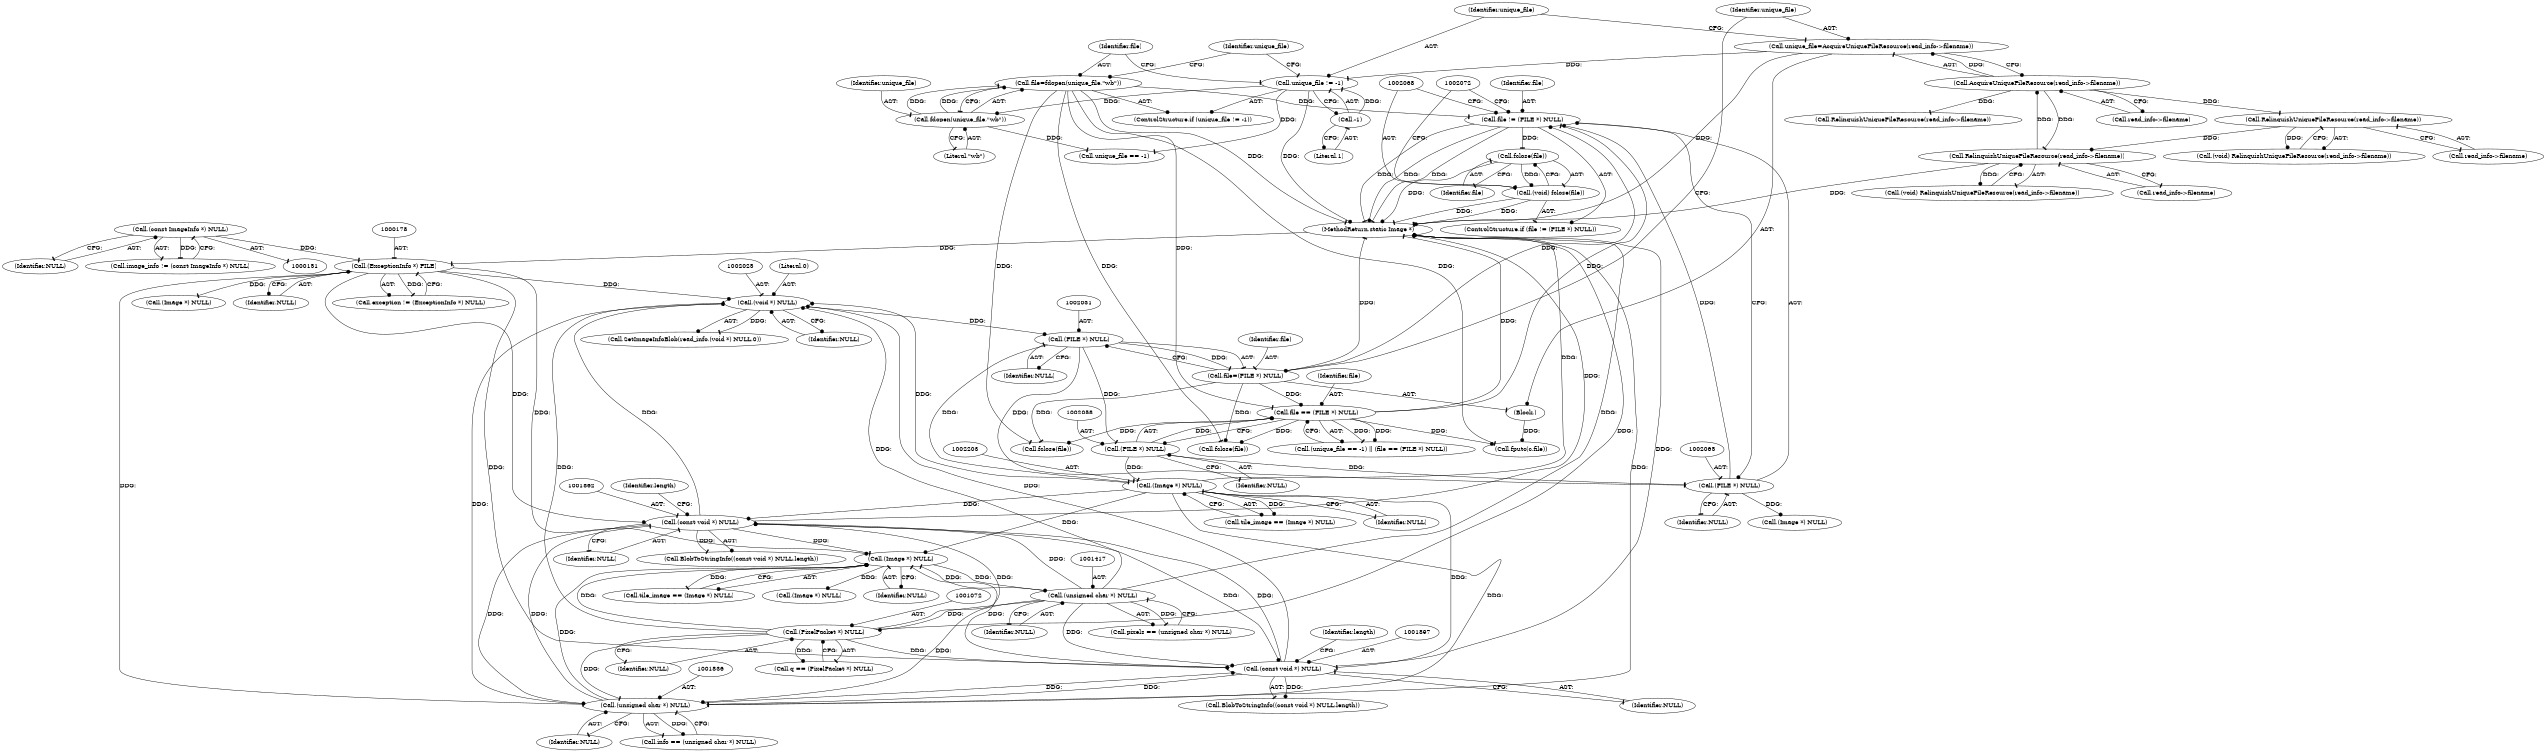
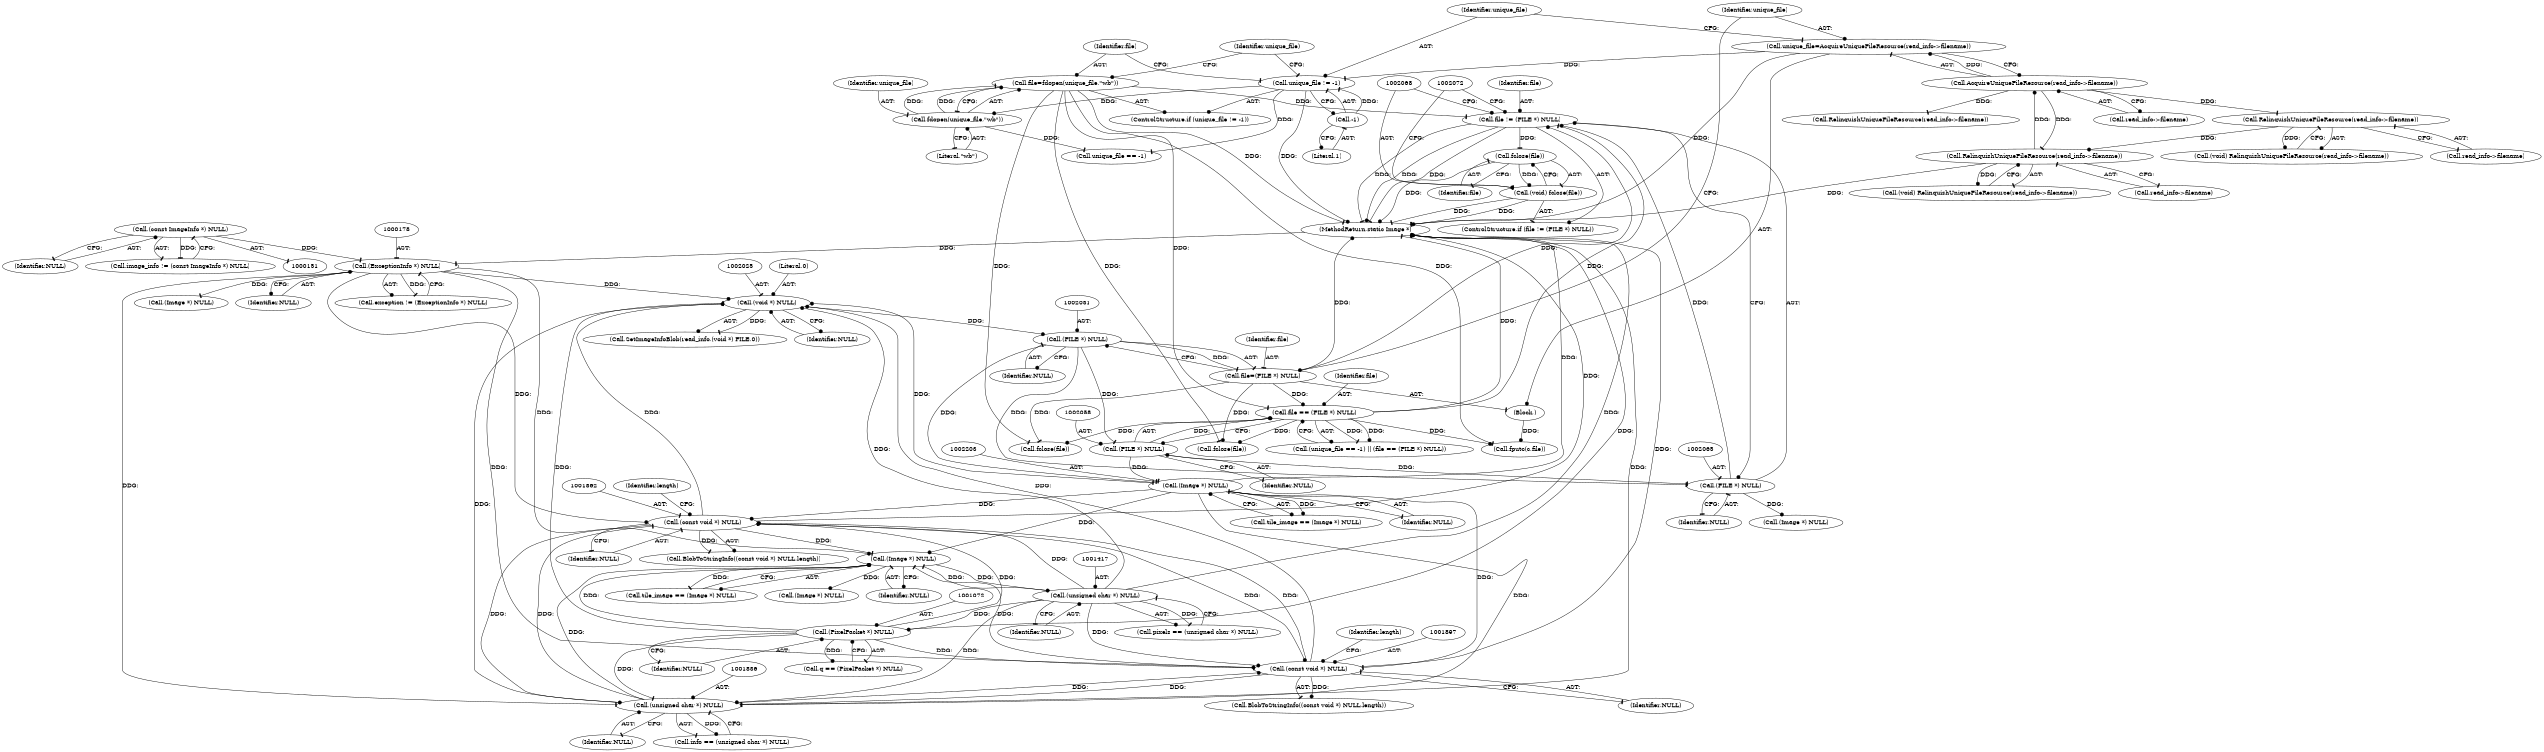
node "(Call,(ExceptionInfo *) FILE)": label "(Call,(ExceptionInfo *) FILE)" -> "(Call,(ExceptionInfo *) NULL)"
edge "(Call,file=(FILE *) NULL)" -> "(MethodReturn,static Image *)": arrowhead tee -> dot
node "(Call,SetImageInfoBlob(read_info,(void *) NULL,0))": label "(Call,SetImageInfoBlob(read_info,(void *) NULL,0))" -> "(Call,SetImageInfoBlob(read_info,(void *) FILE,0))"
